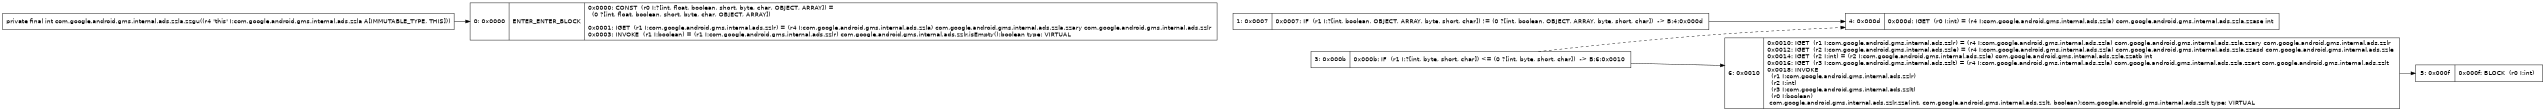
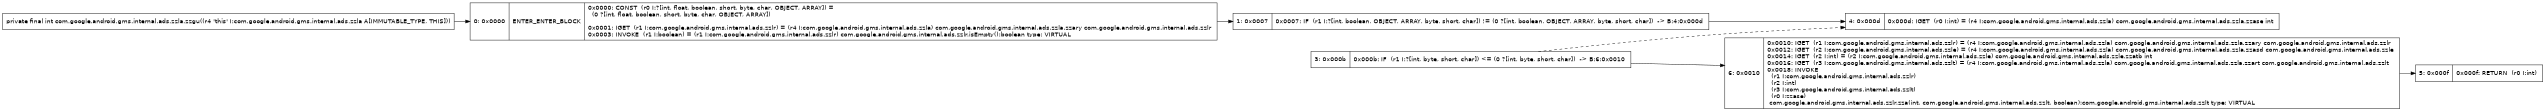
edge "0: 0x0000" -> "1: 0x0007": added
node "5: 0x000f": text "0x000f: BLOCK  (r0 I:int)" -> "0x000f: RETURN  (r0 I:int)"
node "6: 0x0010": text "(r0 I:boolean)" -> "(r0 I:zzase)"
